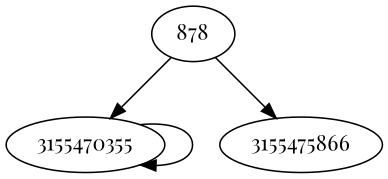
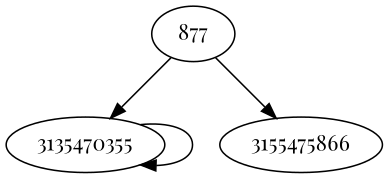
node "878": label "878" -> "877"
node "3155470355": label "3155470355" -> "3135470355"
